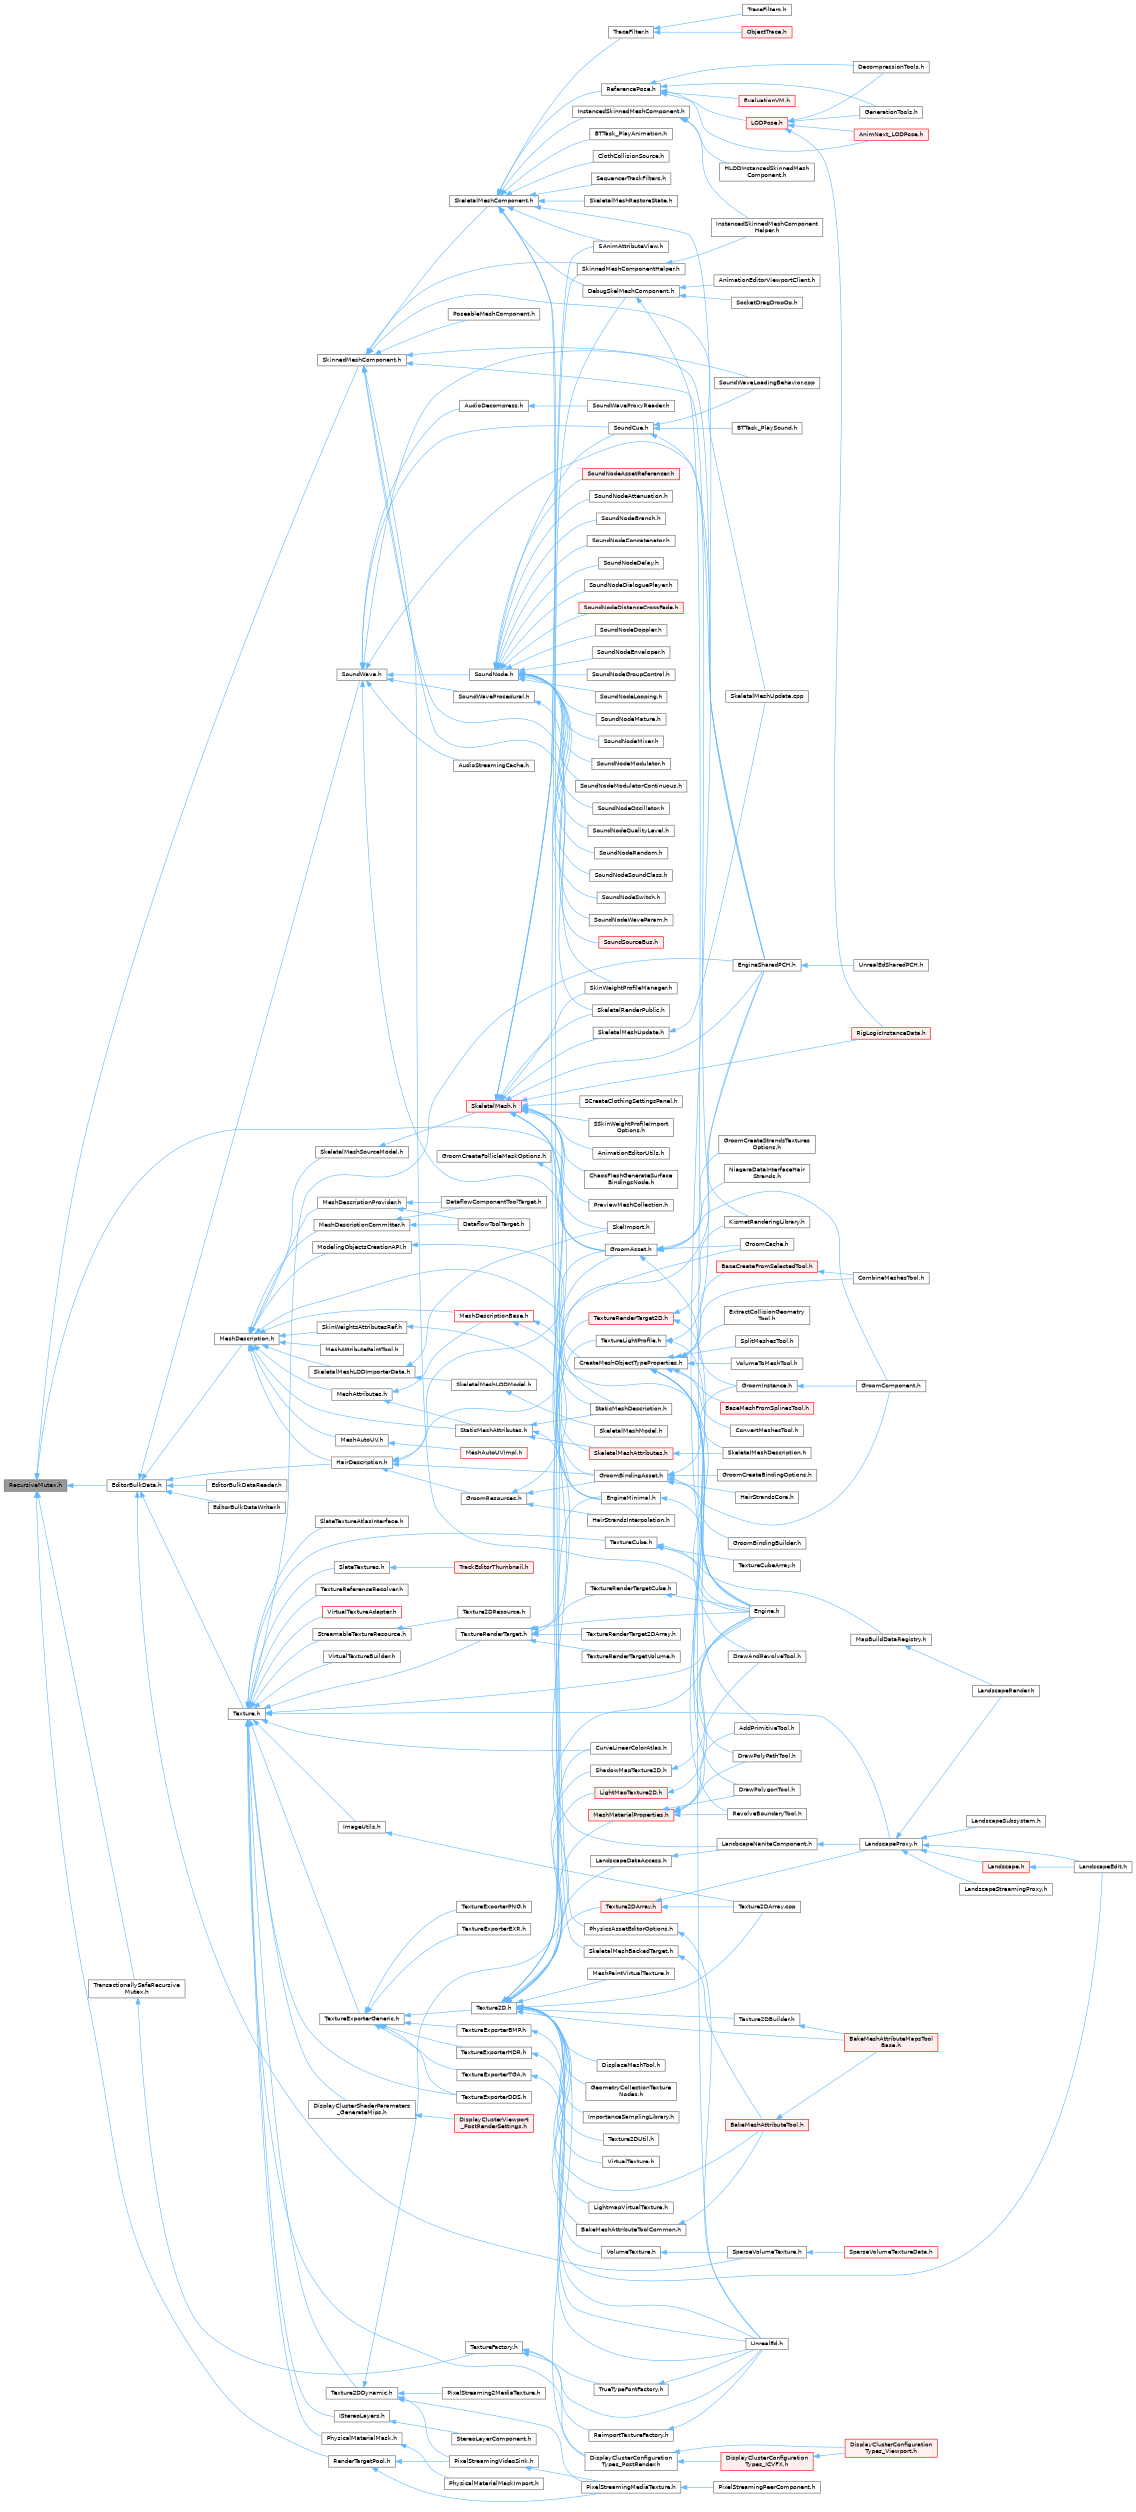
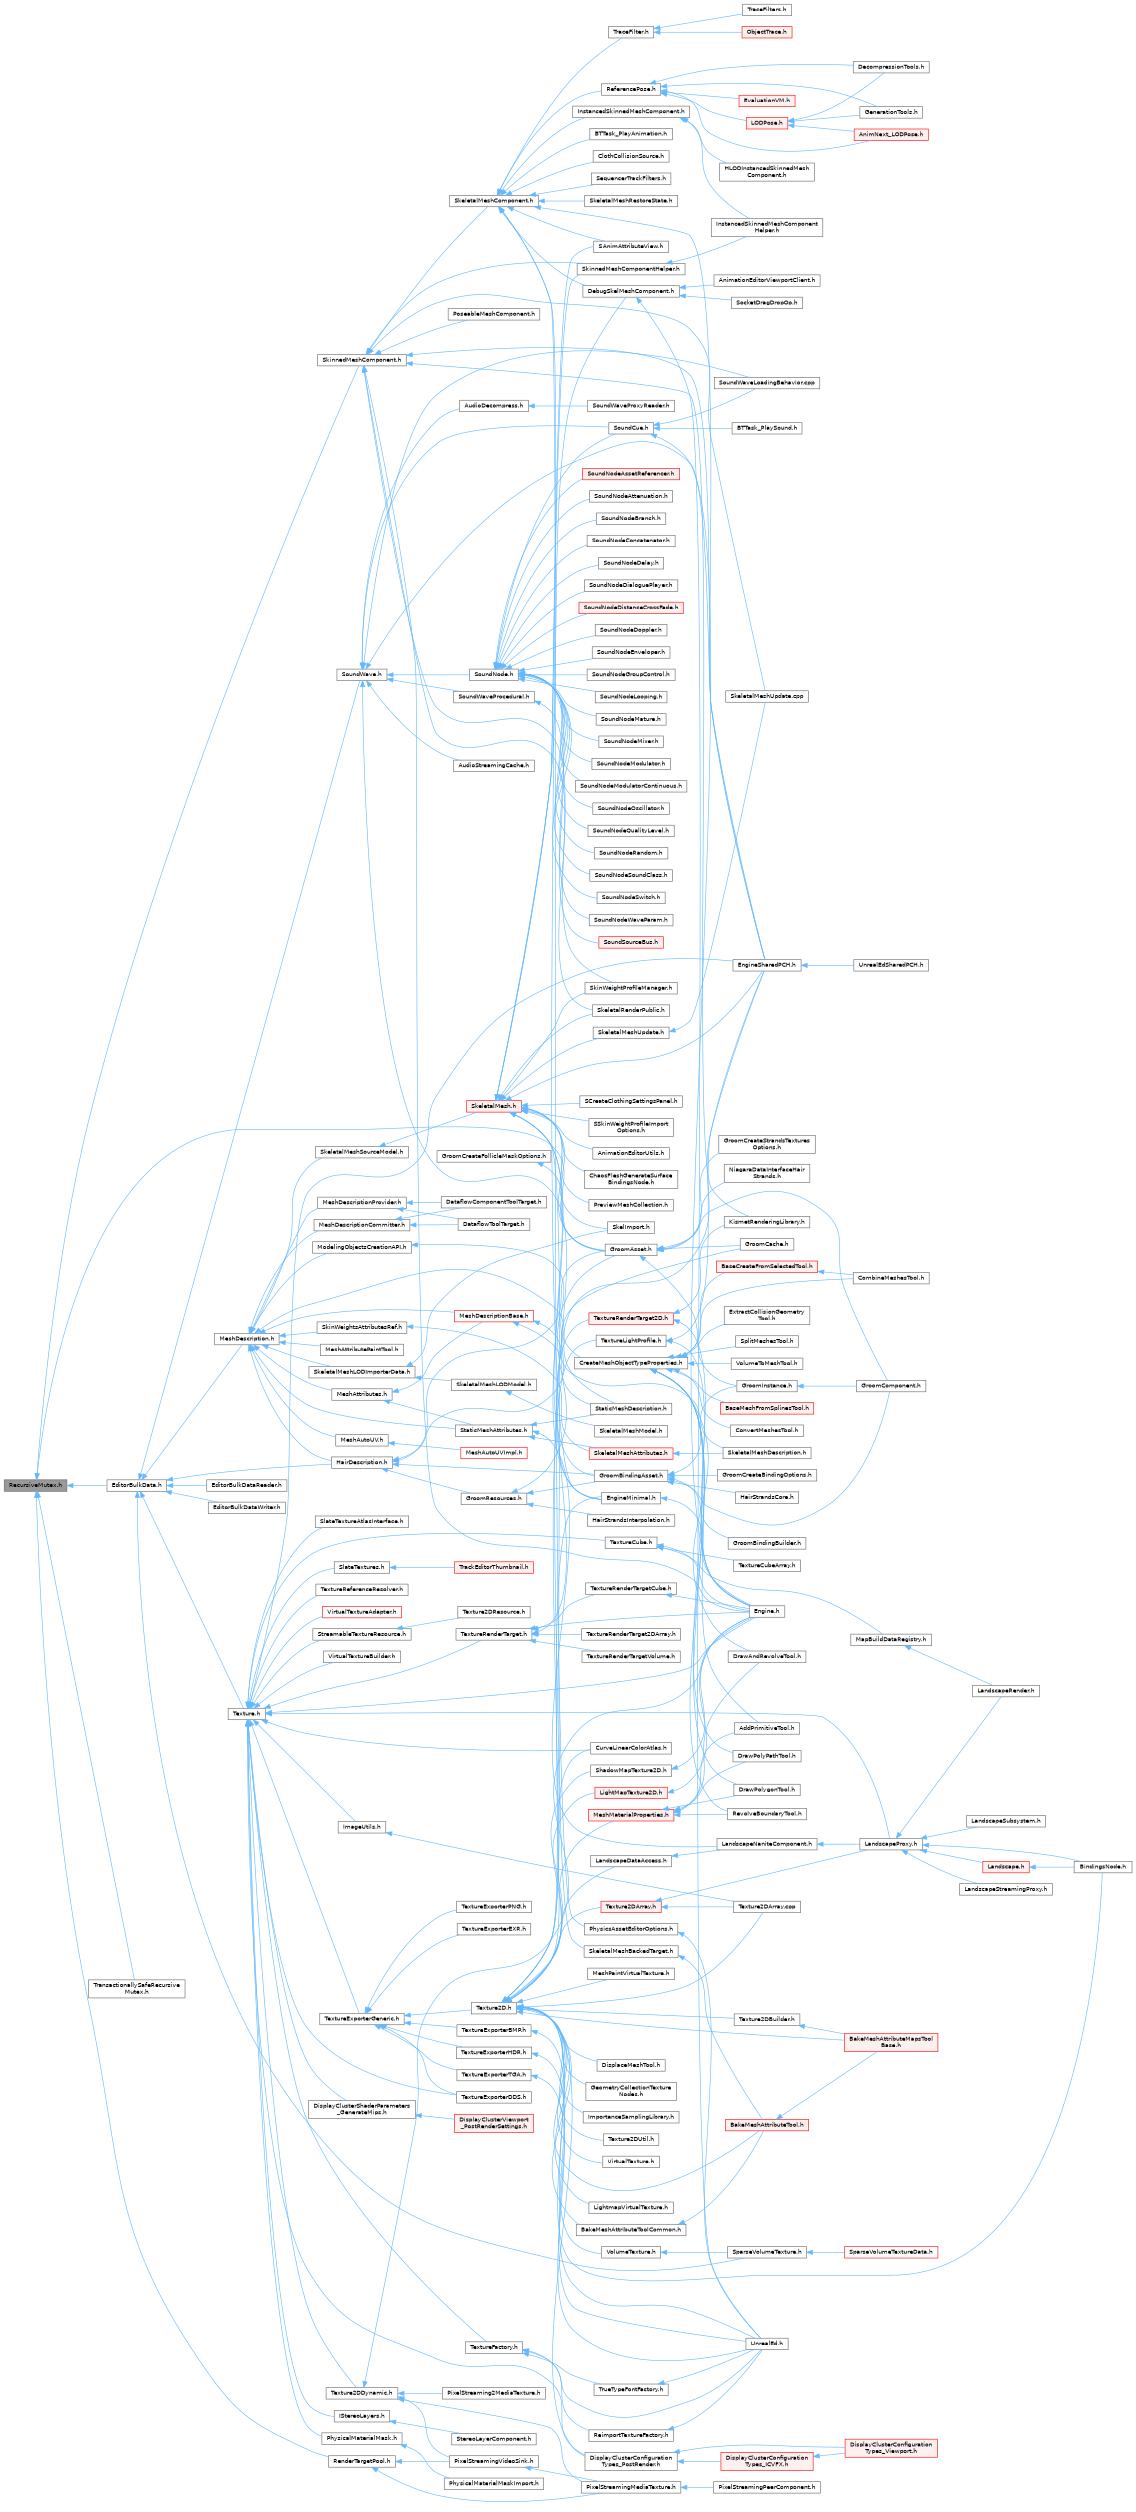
node "RigLogicInstanceData.h": removed
node "LandscapeEdit.h": label "LandscapeEdit.h" -> "BindingsNode.h"
edge "TextureFactory.h" -> "TransactionallySafeRecursive Mutex.h": now "TextureFactory.h" -> "Texture.h"
